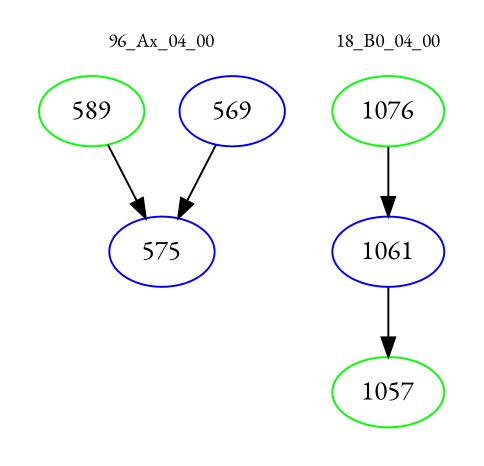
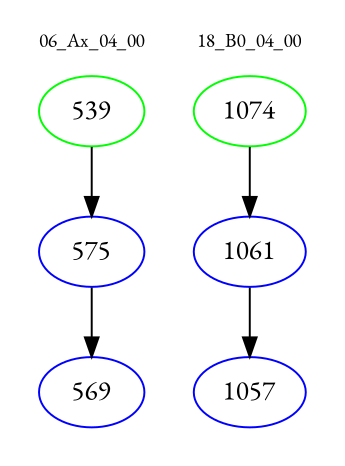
cluster "96_Ax_04_00": label "96_Ax_04_00" -> "06_Ax_04_00"
node "589": label "589" -> "539"
node "1076": label "1076" -> "1074"
edge "569" -> "575": reversed
node "1057": color green -> blue
